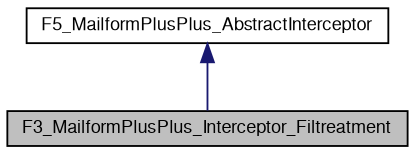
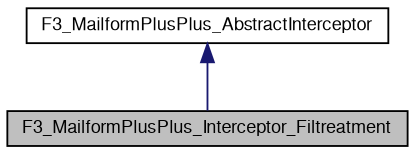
node "F5_MailformPlusPlus_AbstractInterceptor": label "F5_MailformPlusPlus_AbstractInterceptor" -> "F3_MailformPlusPlus_AbstractInterceptor"
